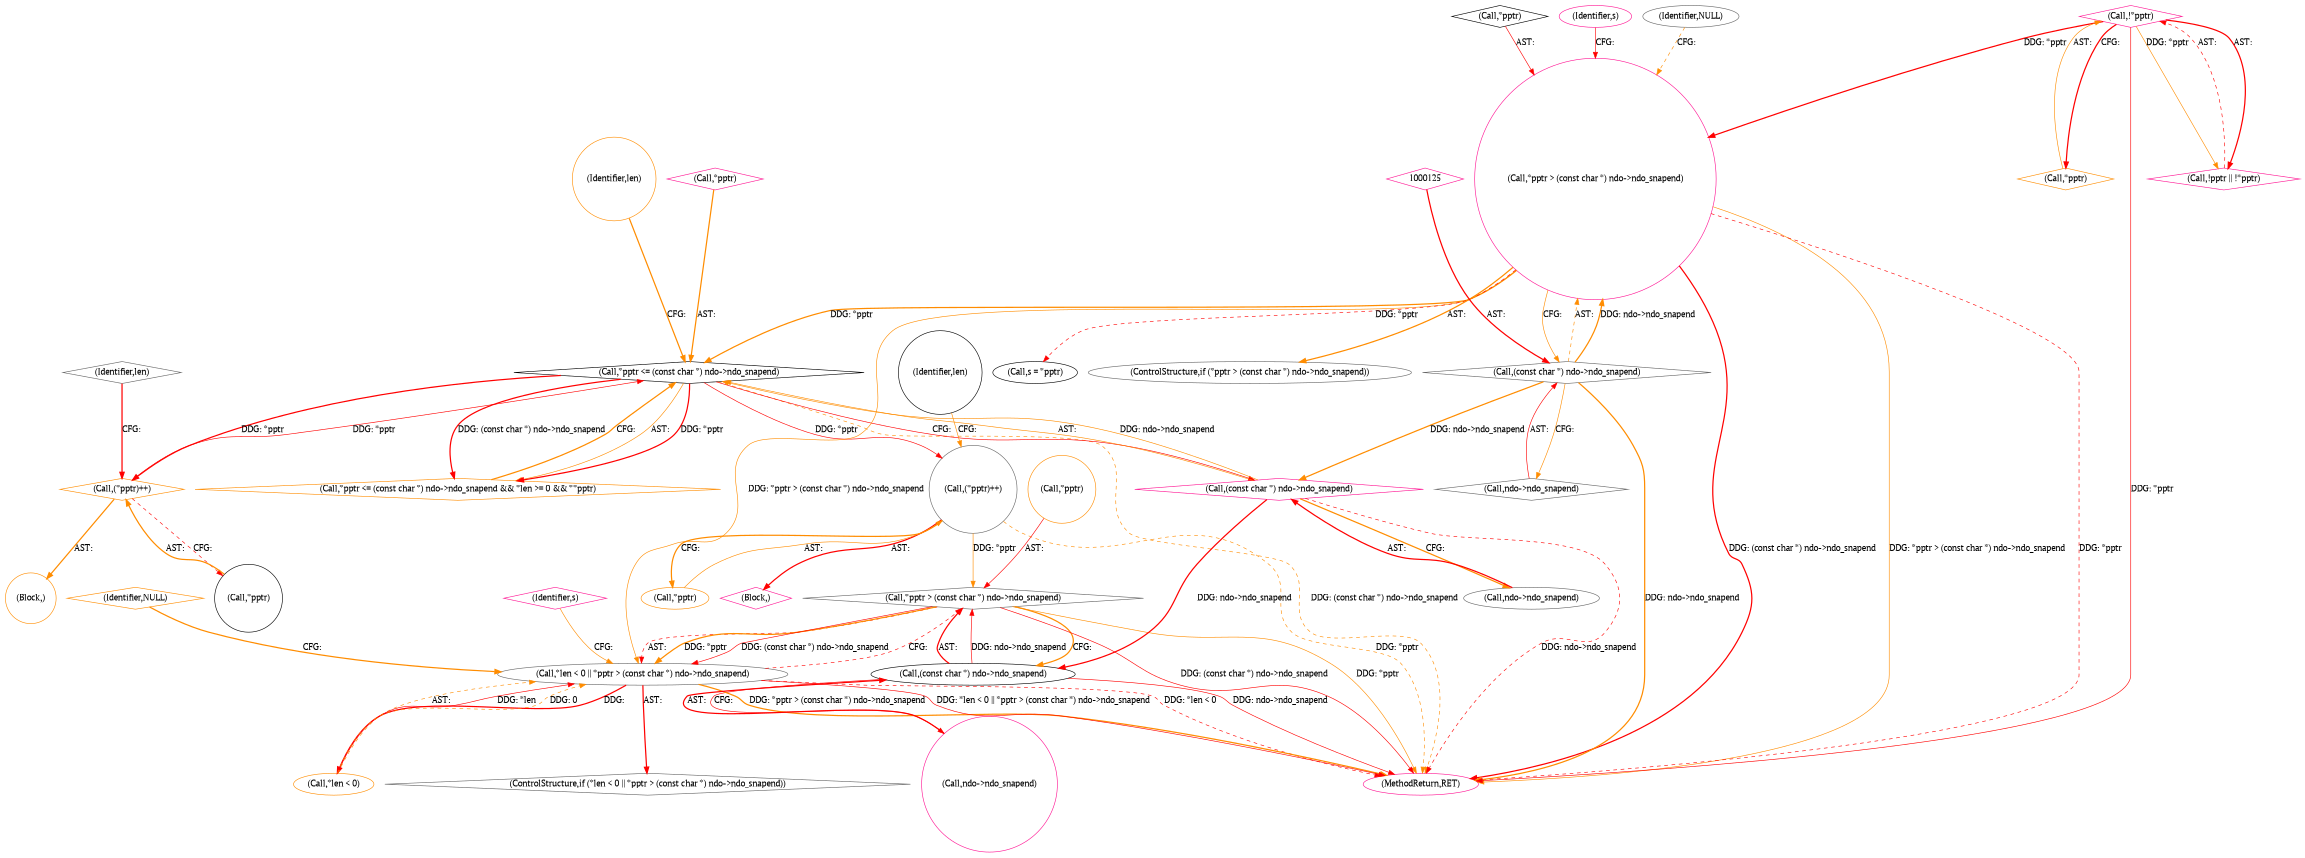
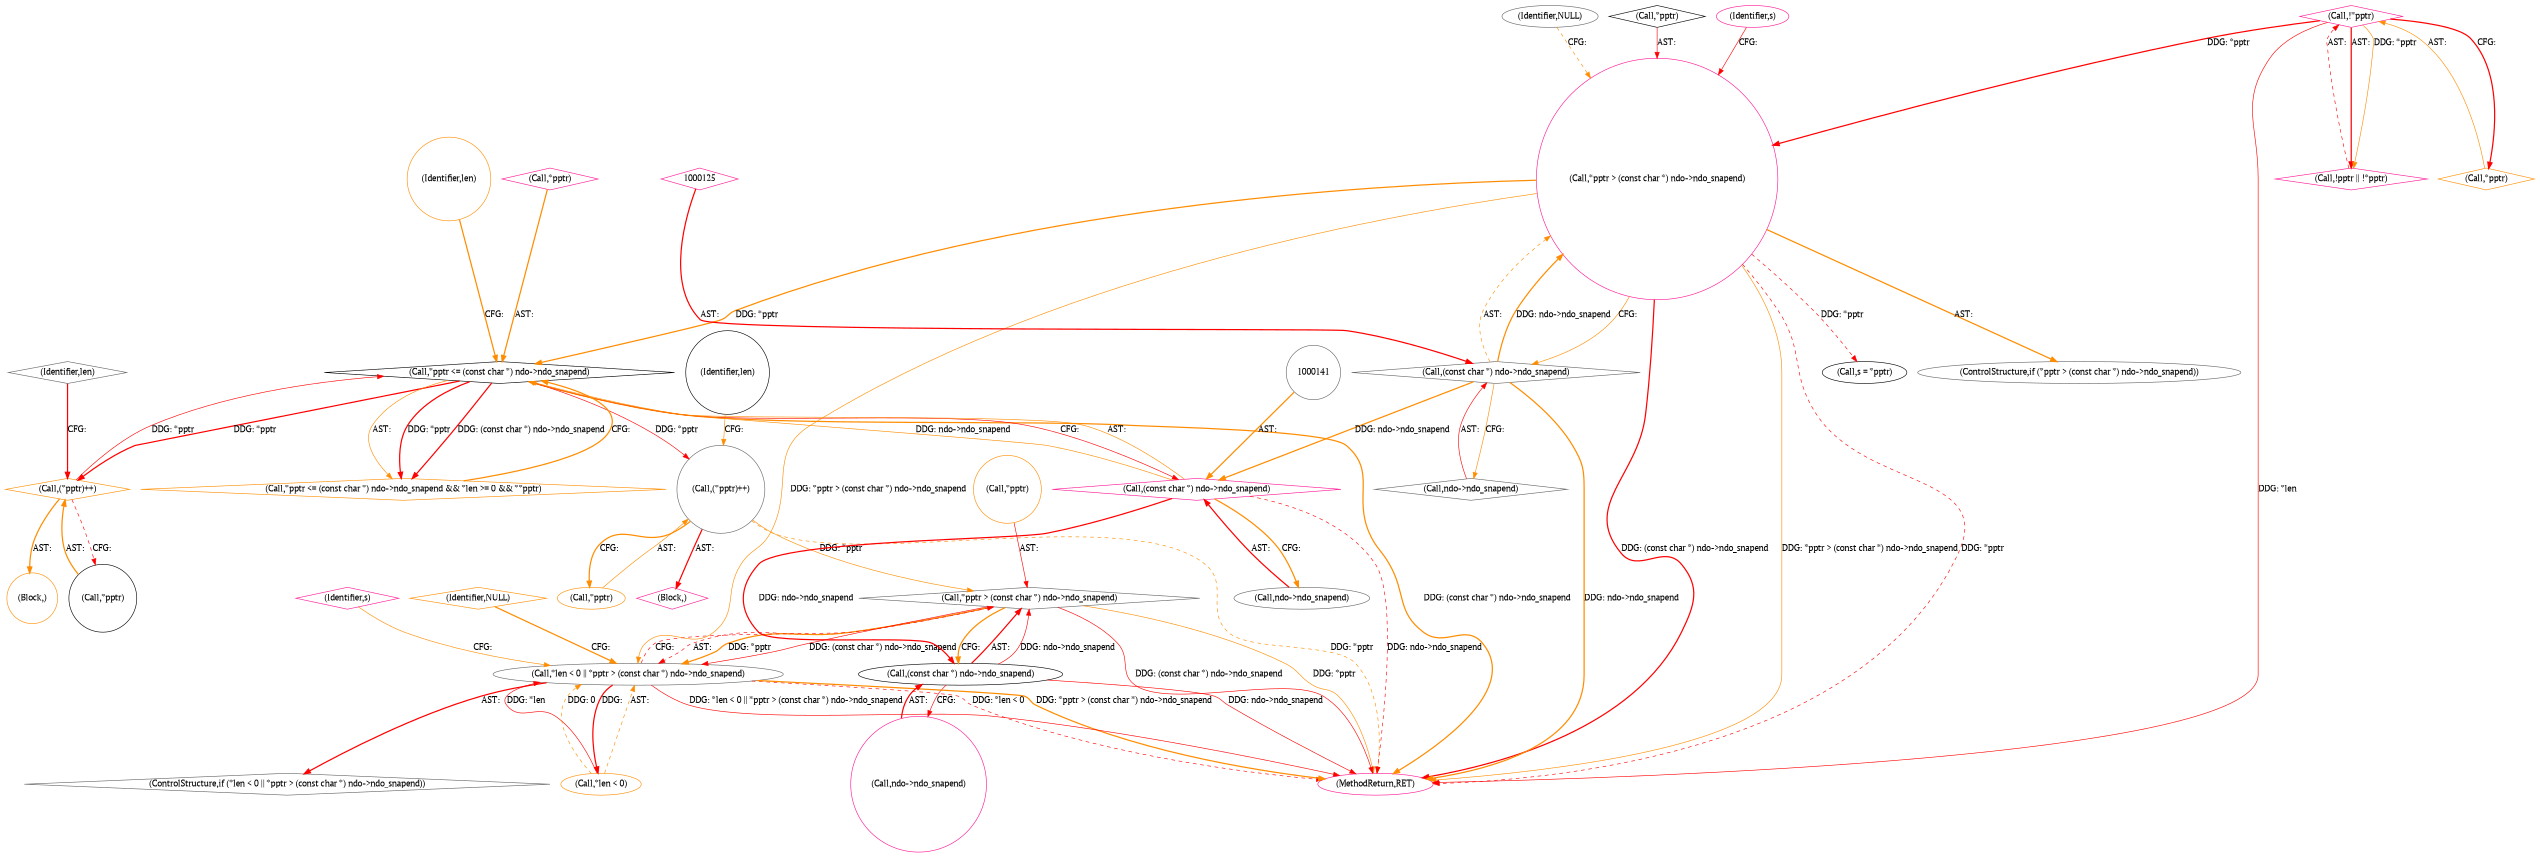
node "1000141": added
edge "(Call,!*pptr)" -> "(MethodReturn,RET)": label "DDG: *pptr" -> "DDG: *len"
edge "(Call,*pptr <= (const char *) ndo->ndo_snapend)" -> "(MethodReturn,RET)": style dashed -> bold
